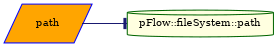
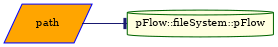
node "pFlow::fileSystem::path": label "pFlow::fileSystem::path" -> "pFlow::fileSystem::pFlow"
